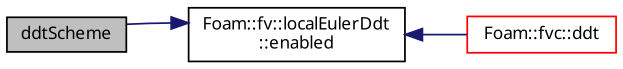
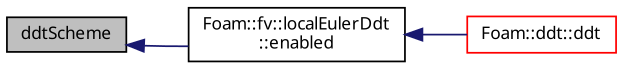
edge "ddtScheme" -> "Foam::fv::localEulerDdt ::enabled": reversed
node "Foam::fvc::ddt": label "Foam::fvc::ddt" -> "Foam::ddt::ddt"
